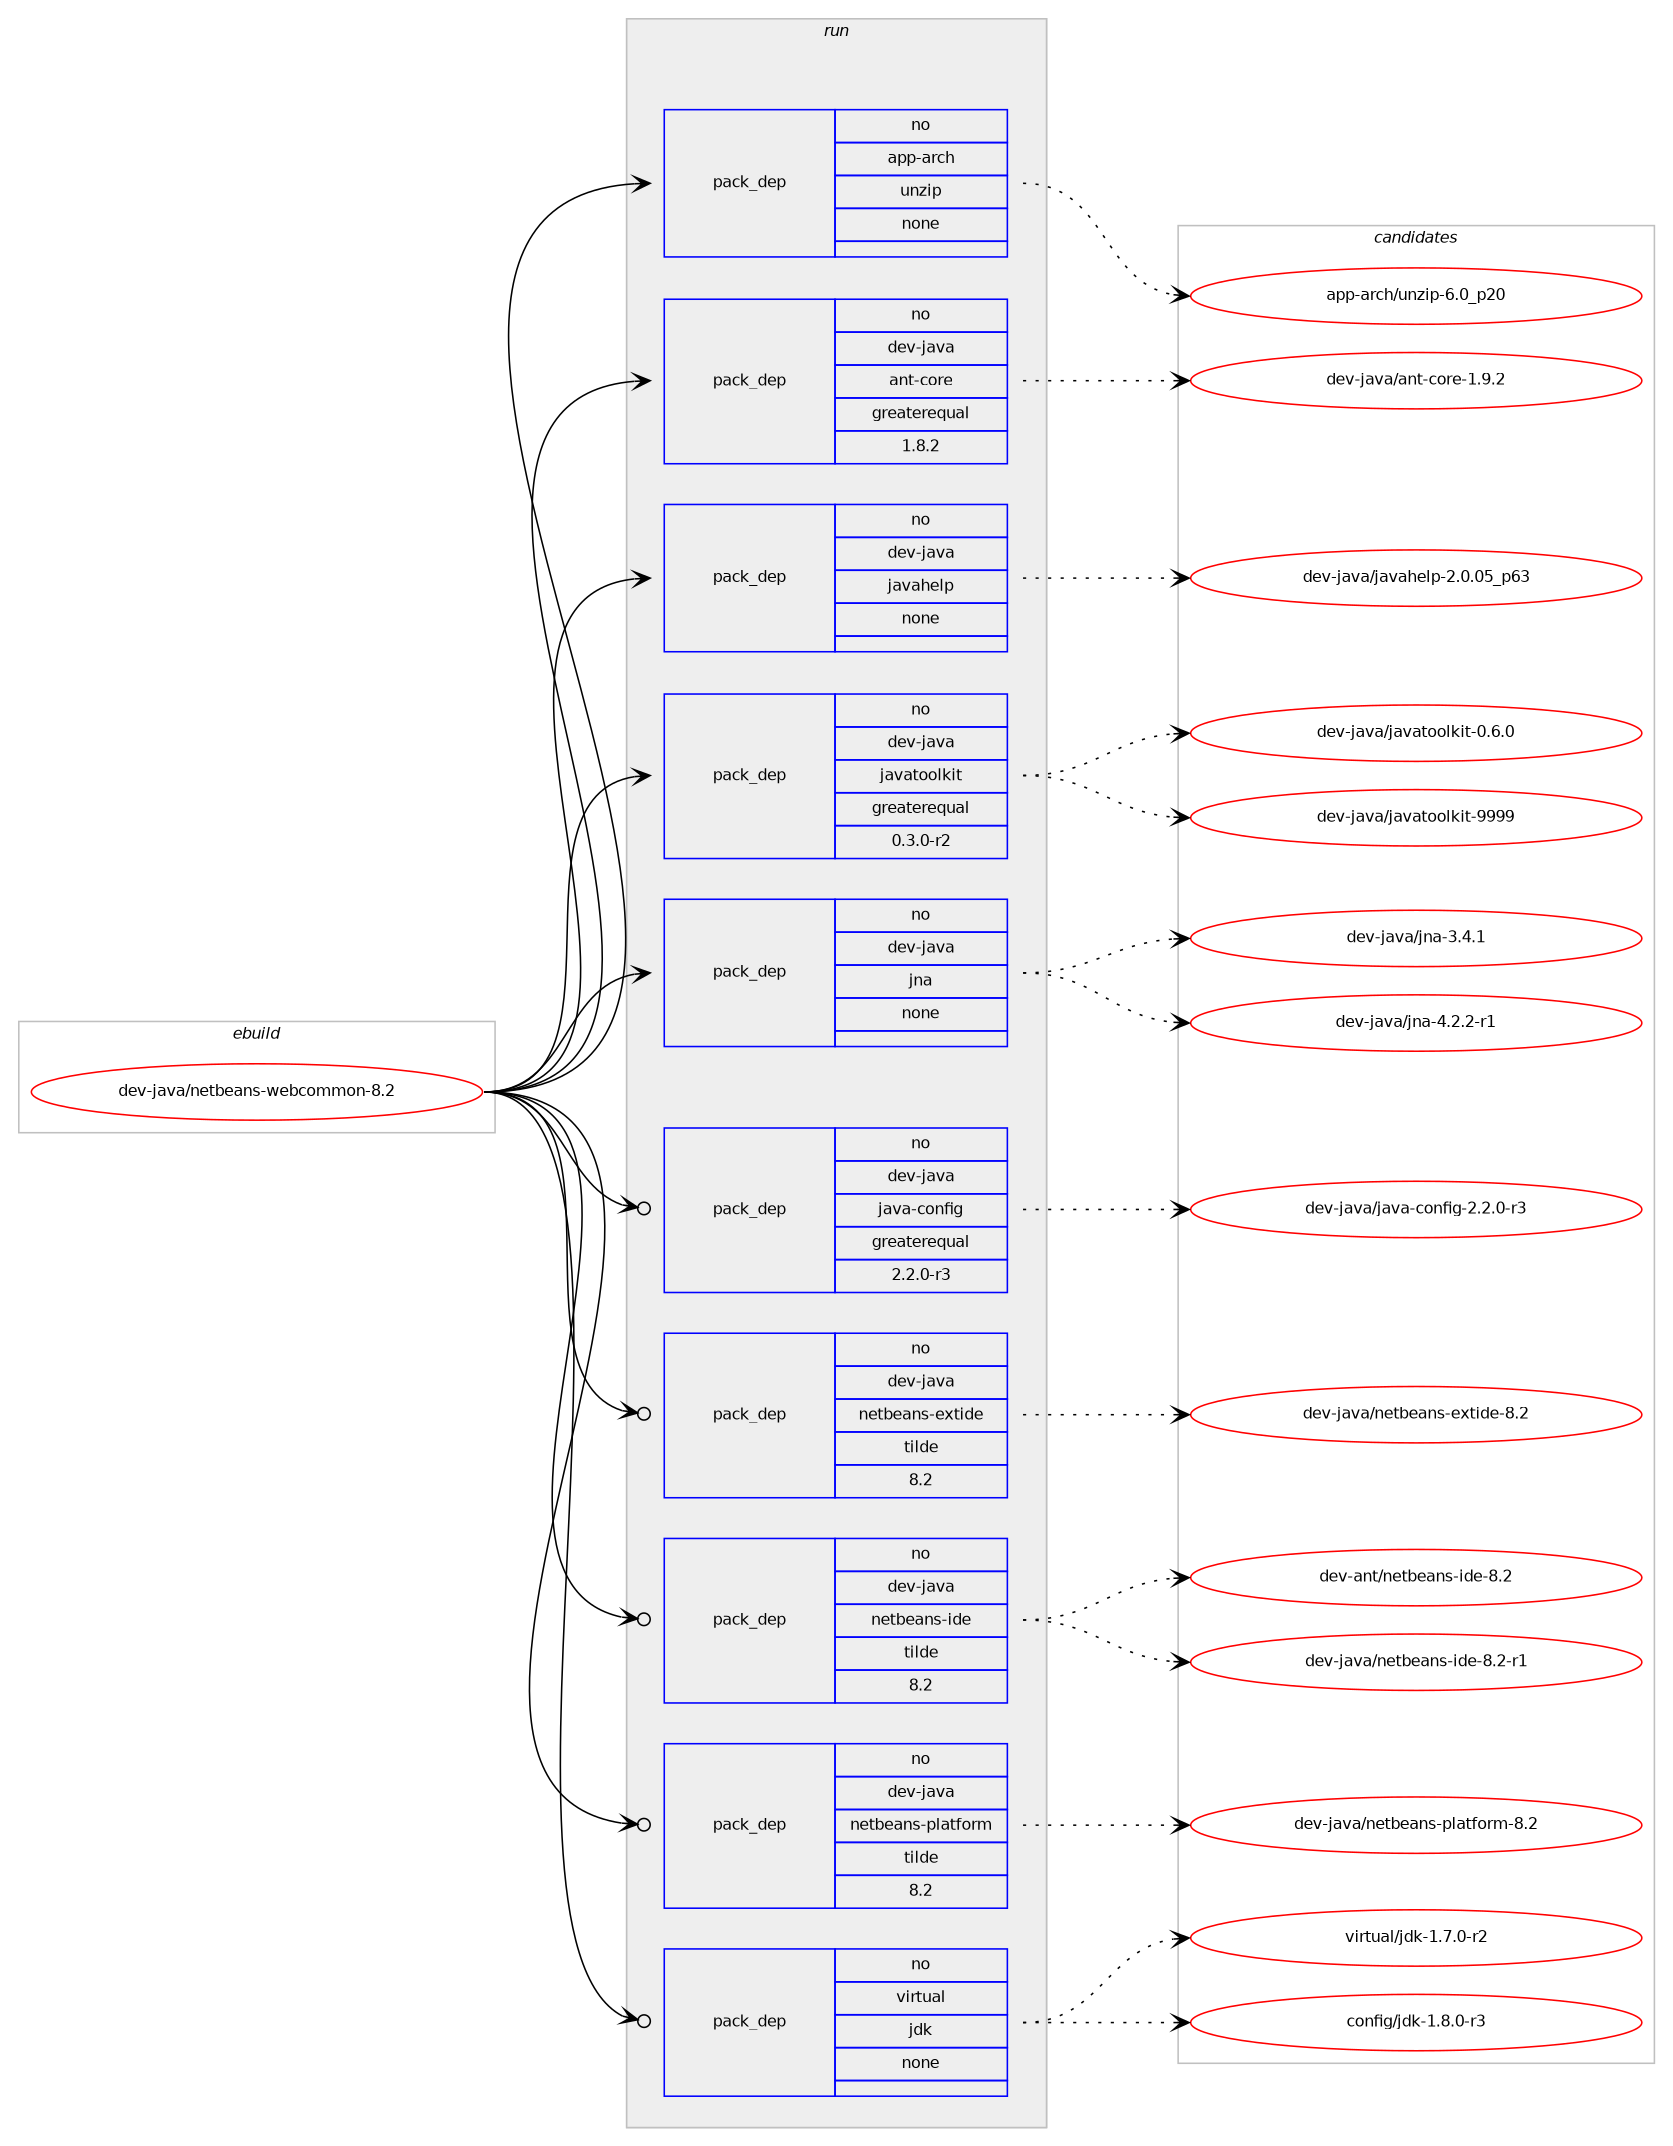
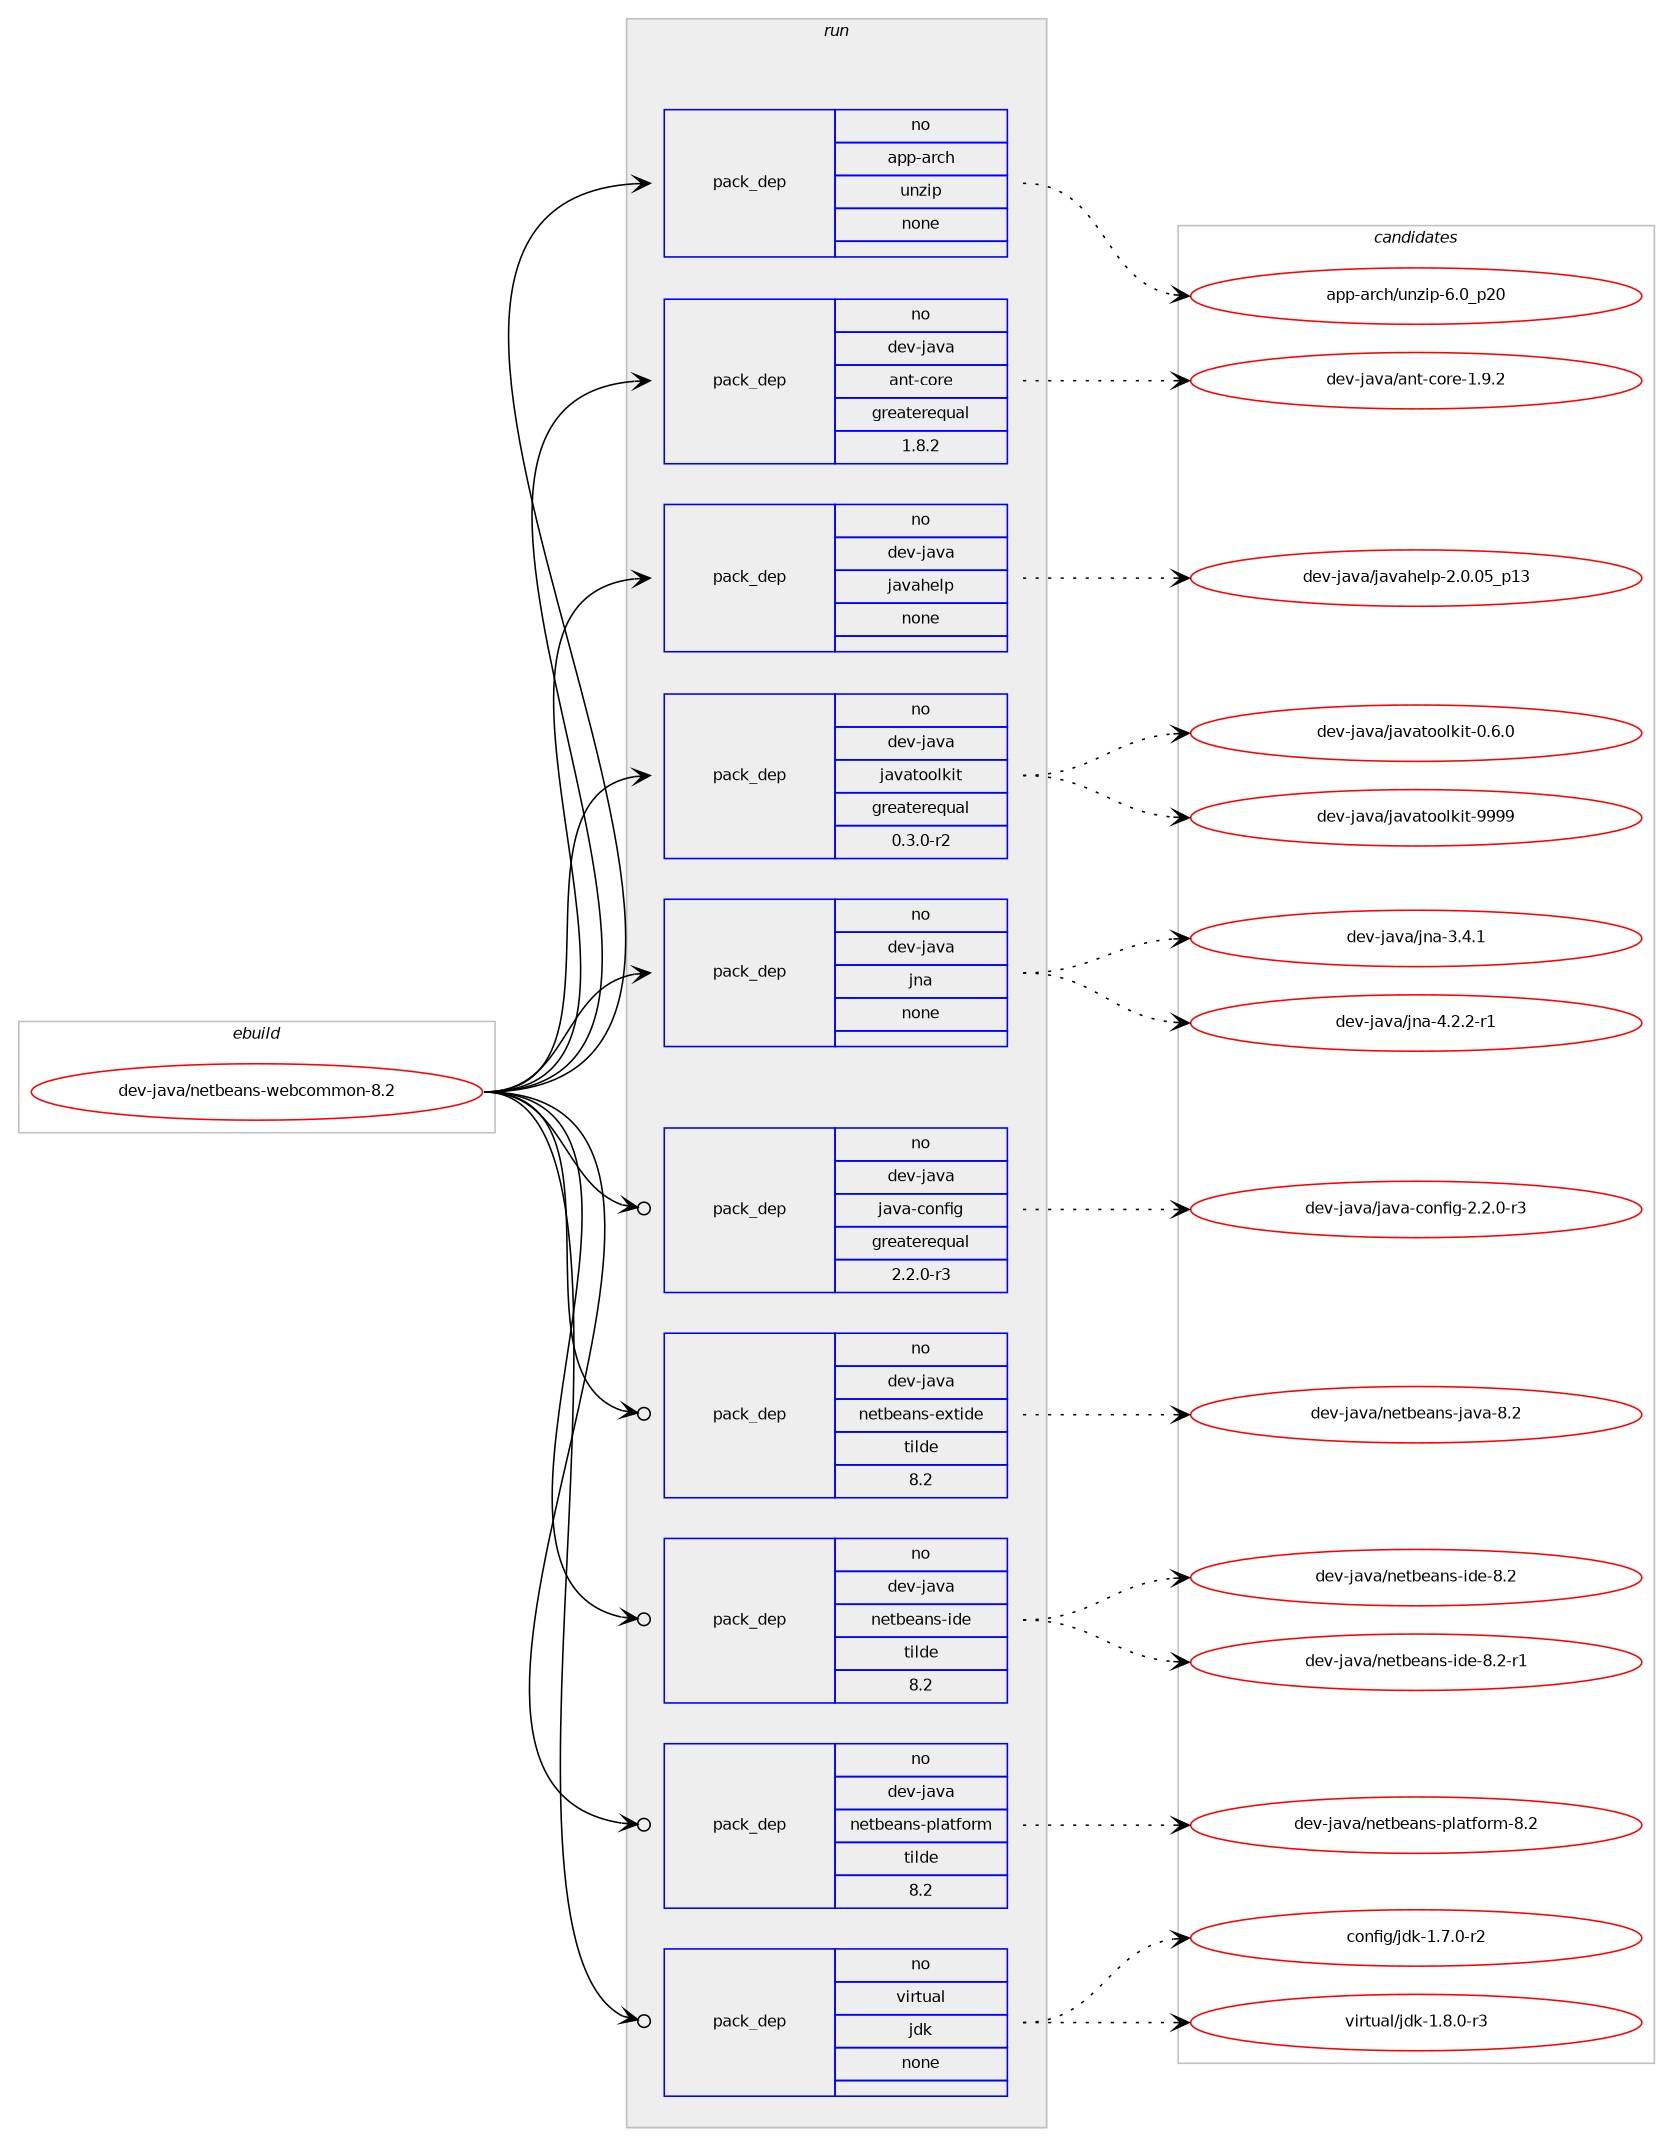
node "dev-java/javahelp-2.0.05_p63": label "dev-java/javahelp-2.0.05_p63" -> "dev-java/javahelp-2.0.05_p13"
node "dev-java/netbeans-extide-8.2": label "dev-java/netbeans-extide-8.2" -> "dev-java/netbeans-java-8.2"
node "dev-ant/netbeans-ide-8.2": label "dev-ant/netbeans-ide-8.2" -> "dev-java/netbeans-ide-8.2"
node "virtual/jdk-1.7.0-r2": label "virtual/jdk-1.7.0-r2" -> "config/jdk-1.7.0-r2"
node "config/jdk-1.8.0-r3": label "config/jdk-1.8.0-r3" -> "virtual/jdk-1.8.0-r3"
